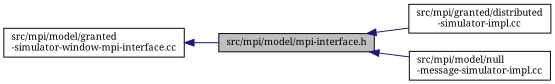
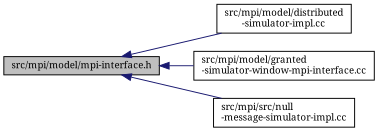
node "src/mpi/granted/distributed -simulator-impl.cc": label "src/mpi/granted/distributed -simulator-impl.cc" -> "src/mpi/model/distributed -simulator-impl.cc"
edge "src/mpi/model/mpi-interface.h" -> "src/mpi/model/granted -simulator-window-mpi-interface.cc": reversed
node "src/mpi/model/null -message-simulator-impl.cc": label "src/mpi/model/null -message-simulator-impl.cc" -> "src/mpi/src/null -message-simulator-impl.cc"
